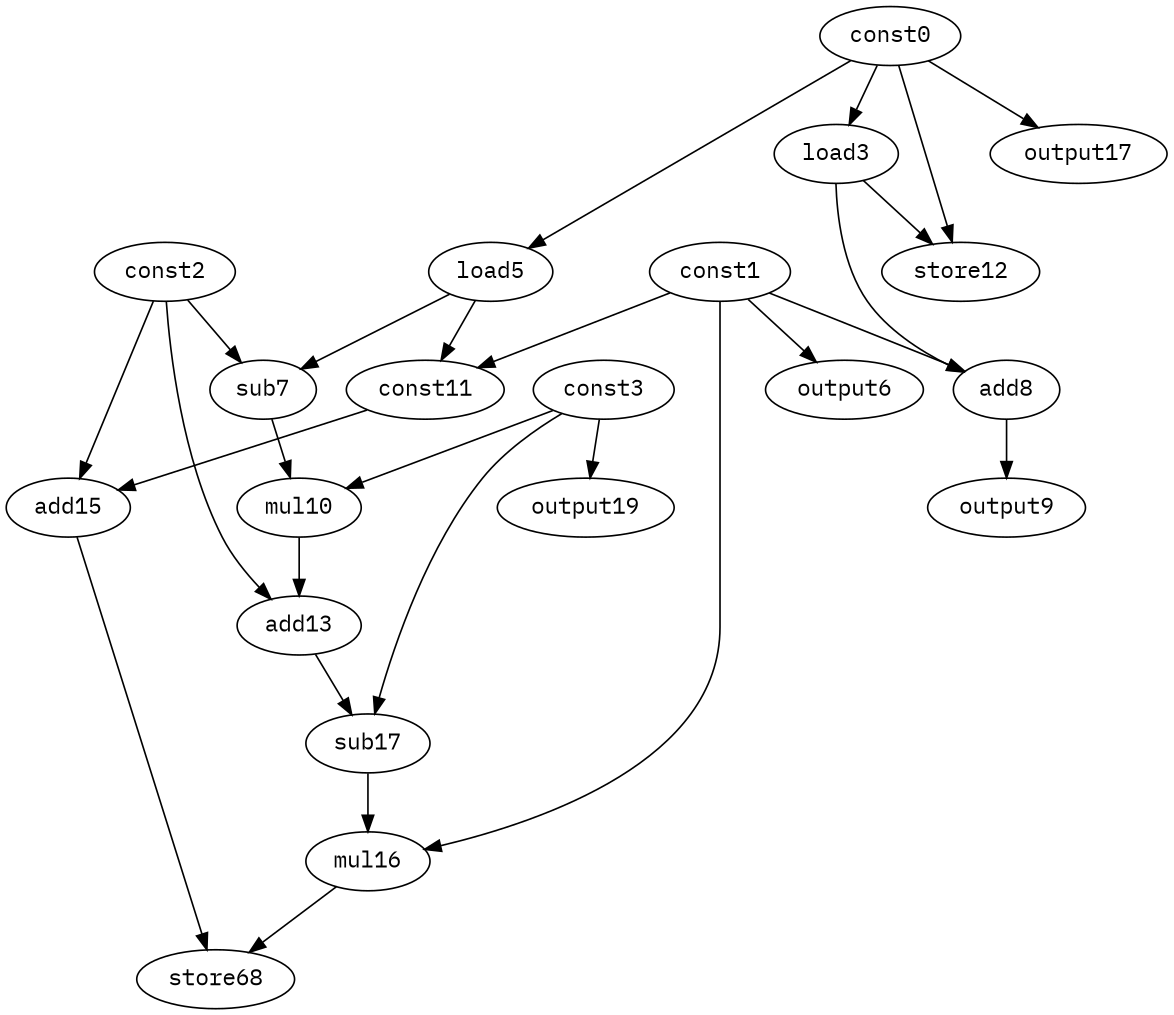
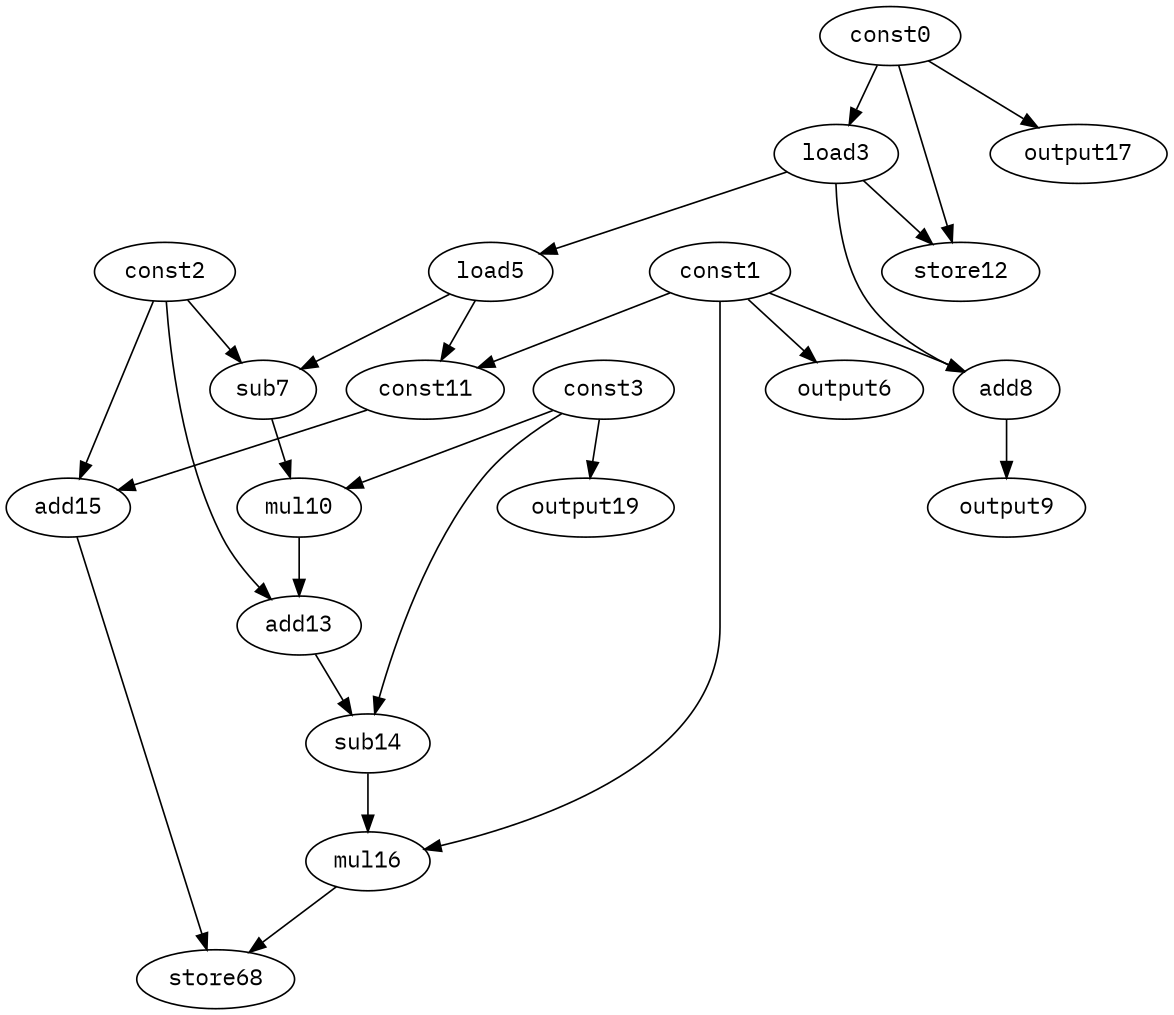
edge "const0" -> "load5": now "load3" -> "load5"
node "sub17": label "sub17" -> "sub14"
